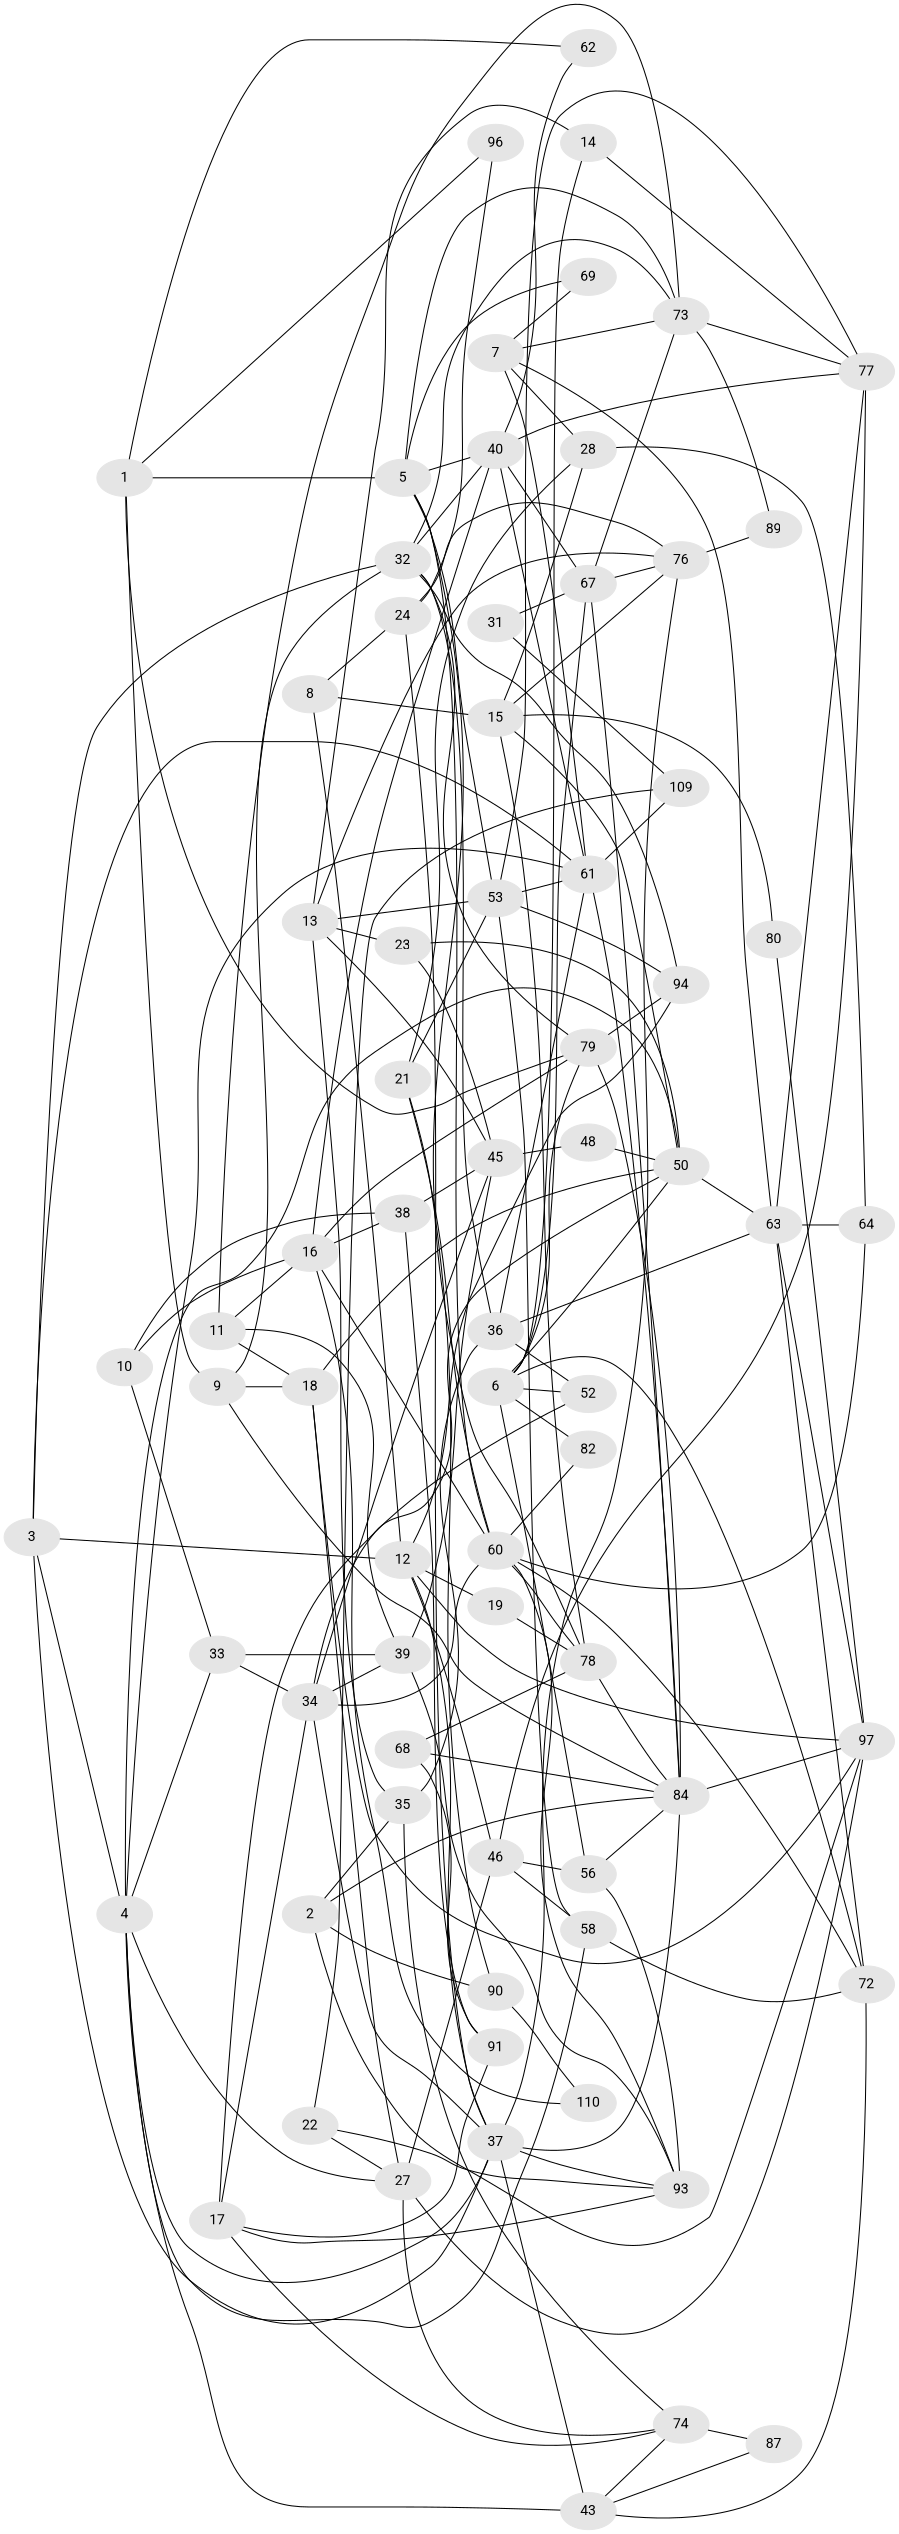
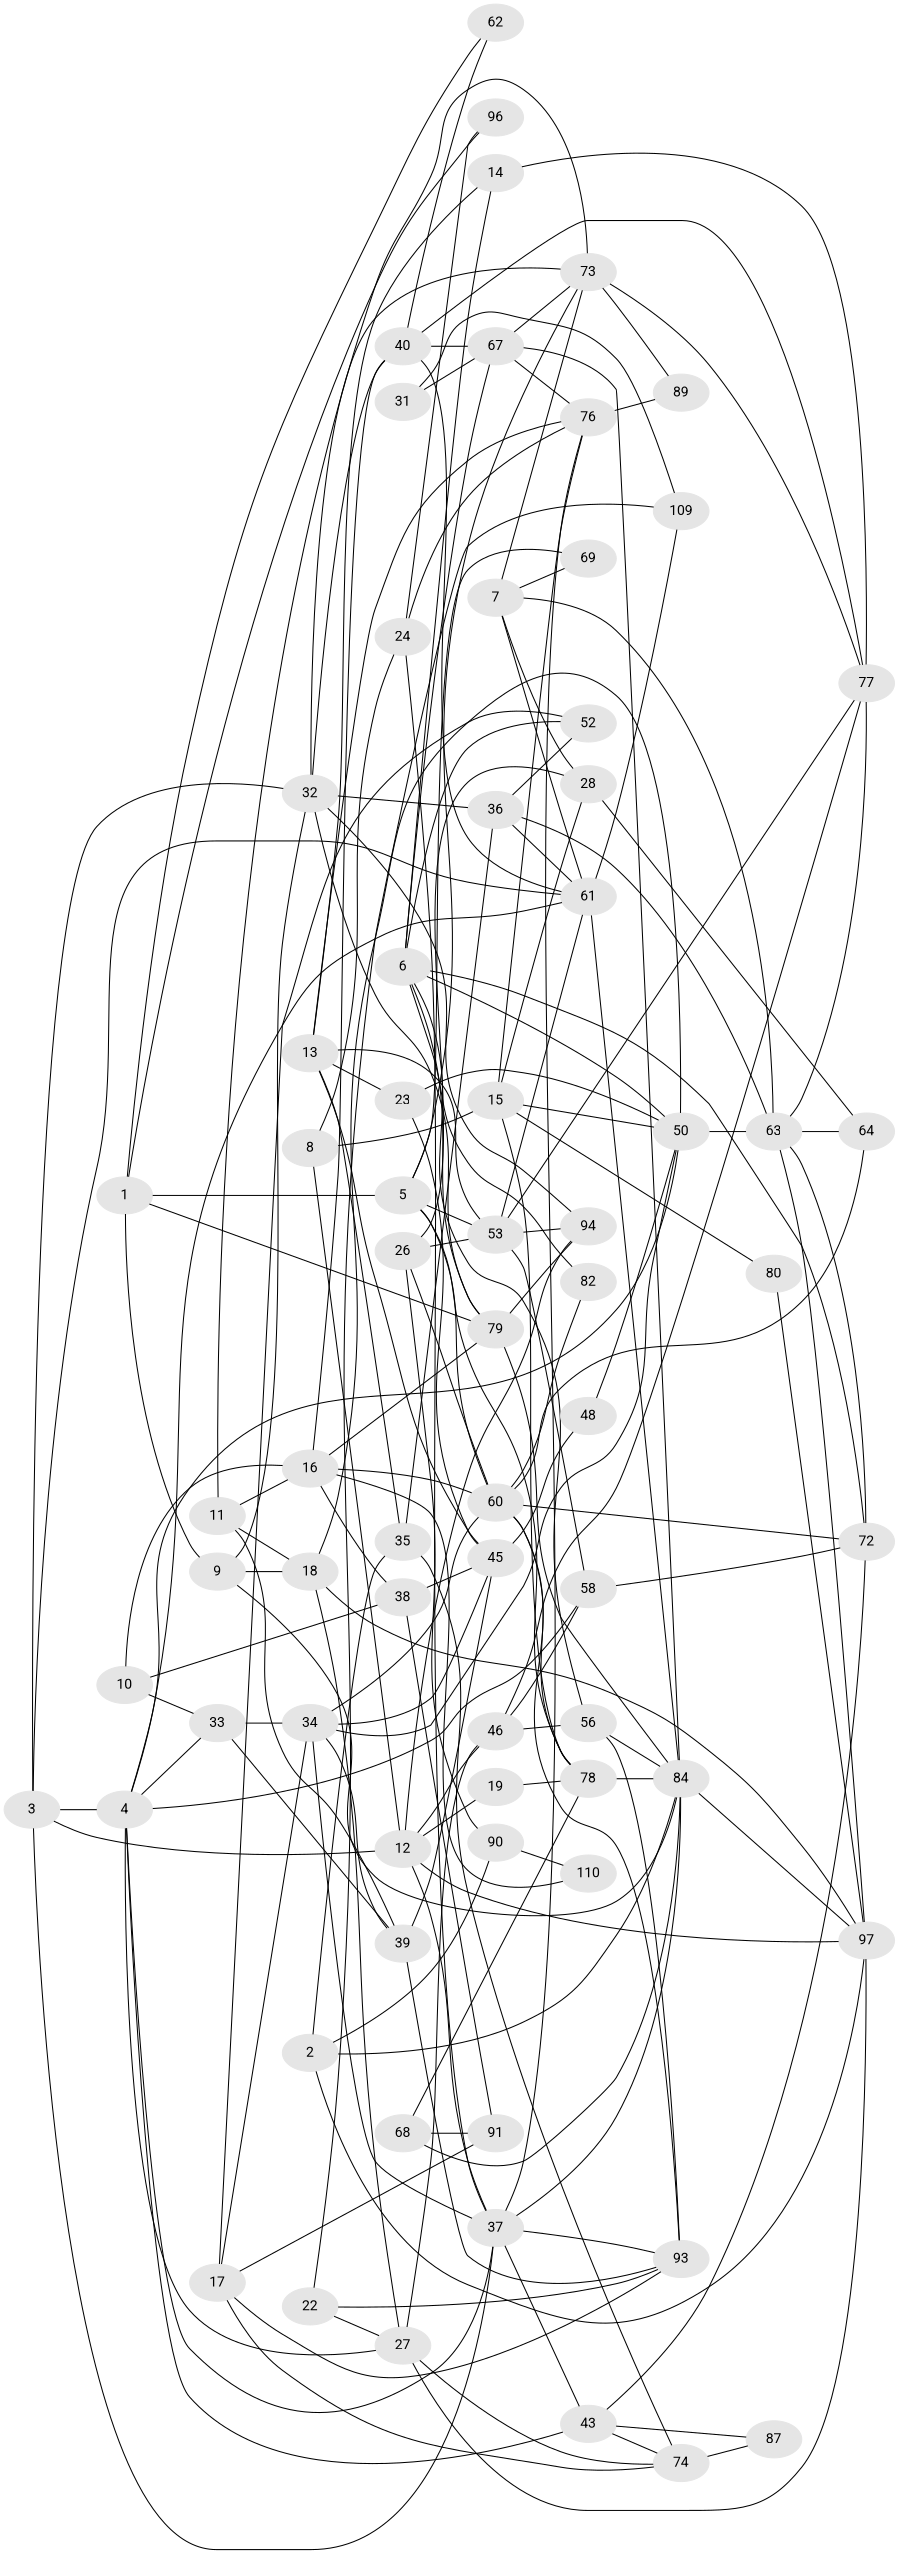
edge "40" -- "5": removed
node "21": label "21" -> "26"
